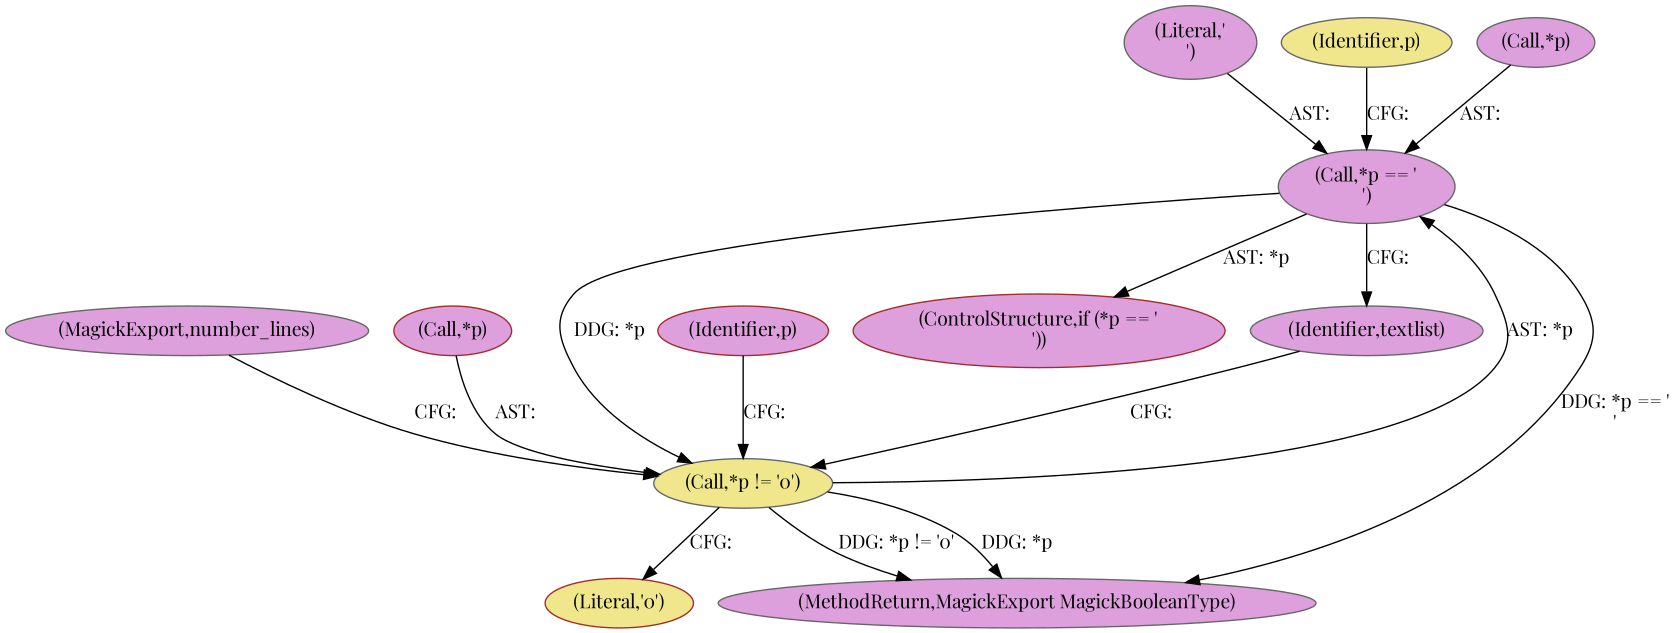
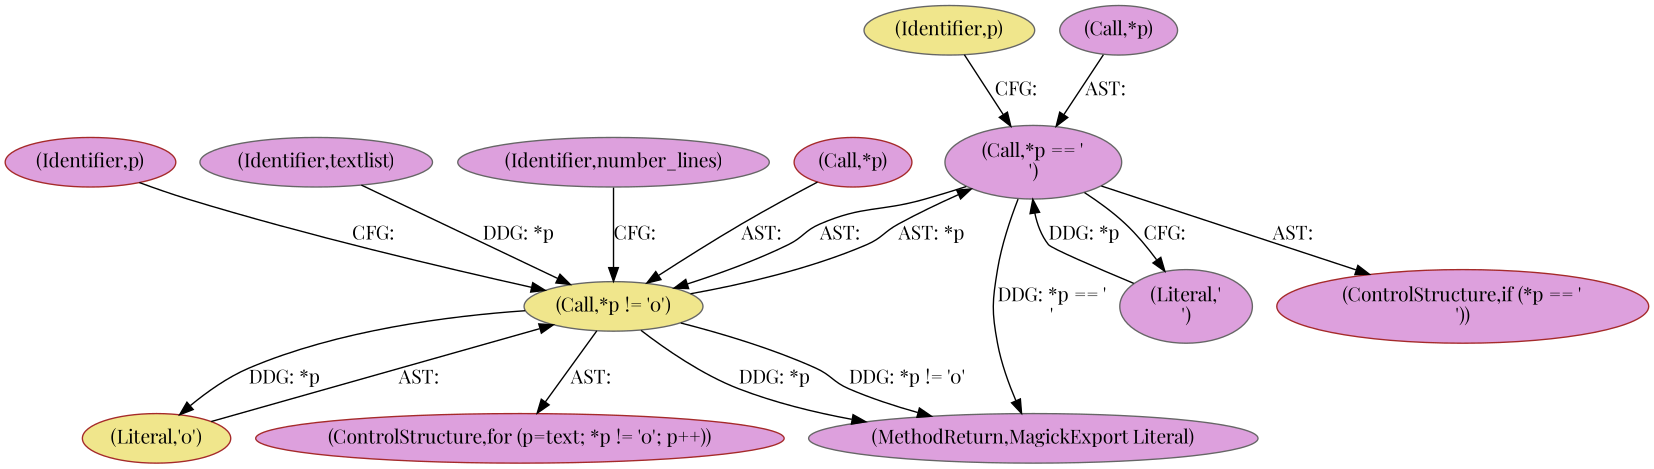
edge "(Literal,' ')" -> "(Call,*p == ' ')": label "AST: " -> "DDG: *p"
edge "(Call,*p == ' ')" -> "(Identifier,textlist)": now "(Call,*p == ' ')" -> "(Literal,' ')"
edge "(Call,*p == ' ')" -> "(ControlStructure,if (*p == ' '))": label "AST: *p" -> "AST: "
node "(MagickExport,number_lines)": label "(MagickExport,number_lines)" -> "(Identifier,number_lines)"
edge "(Call,*p == ' ')" -> "(Call,*p != '0')": label "DDG: *p" -> "AST: "
edge "(Literal,'0')" -> "(Call,*p != '0')": added, label "AST:"
edge "(Identifier,textlist)" -> "(Call,*p != '0')": label "CFG: " -> "DDG: *p"
node "(ControlStructure,for (p=text; *p != '0'; p++))": added
edge "(Call,*p != '0')" -> "(Literal,'0')": label "CFG: " -> "DDG: *p"
node "(MethodReturn,MagickExport MagickBooleanType)": label "(MethodReturn,MagickExport MagickBooleanType)" -> "(MethodReturn,MagickExport Literal)"
